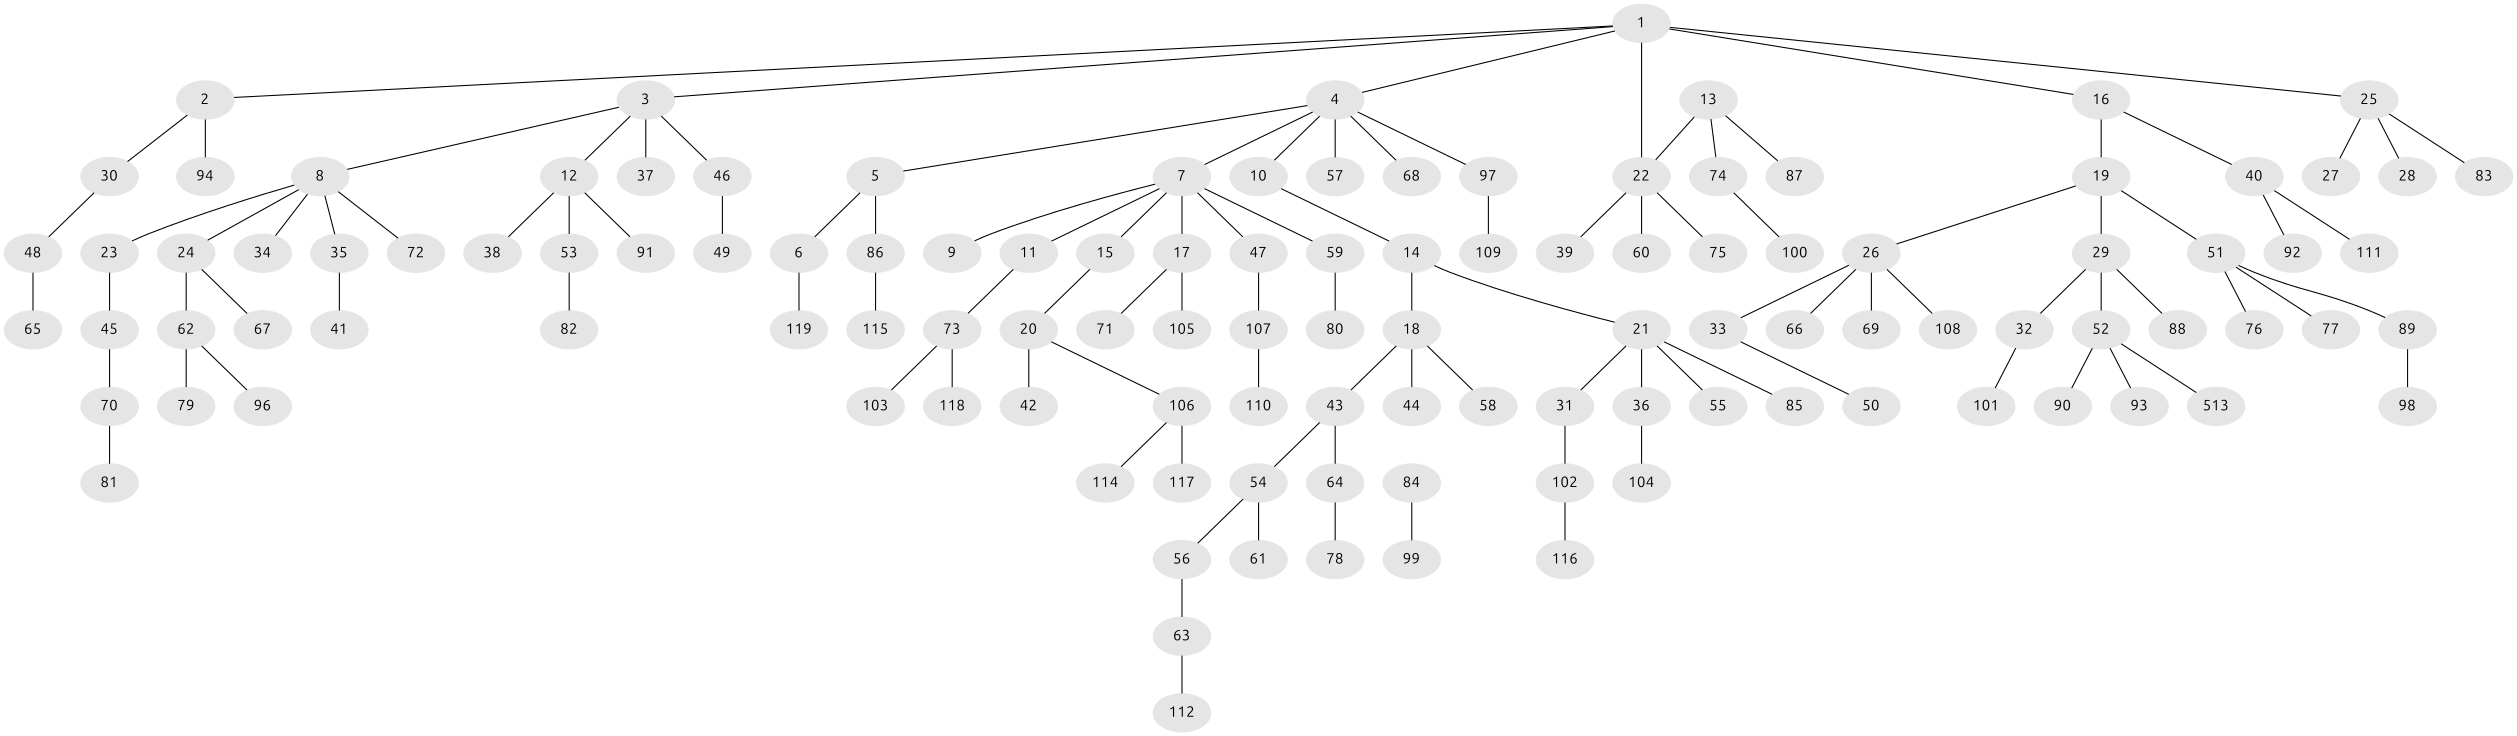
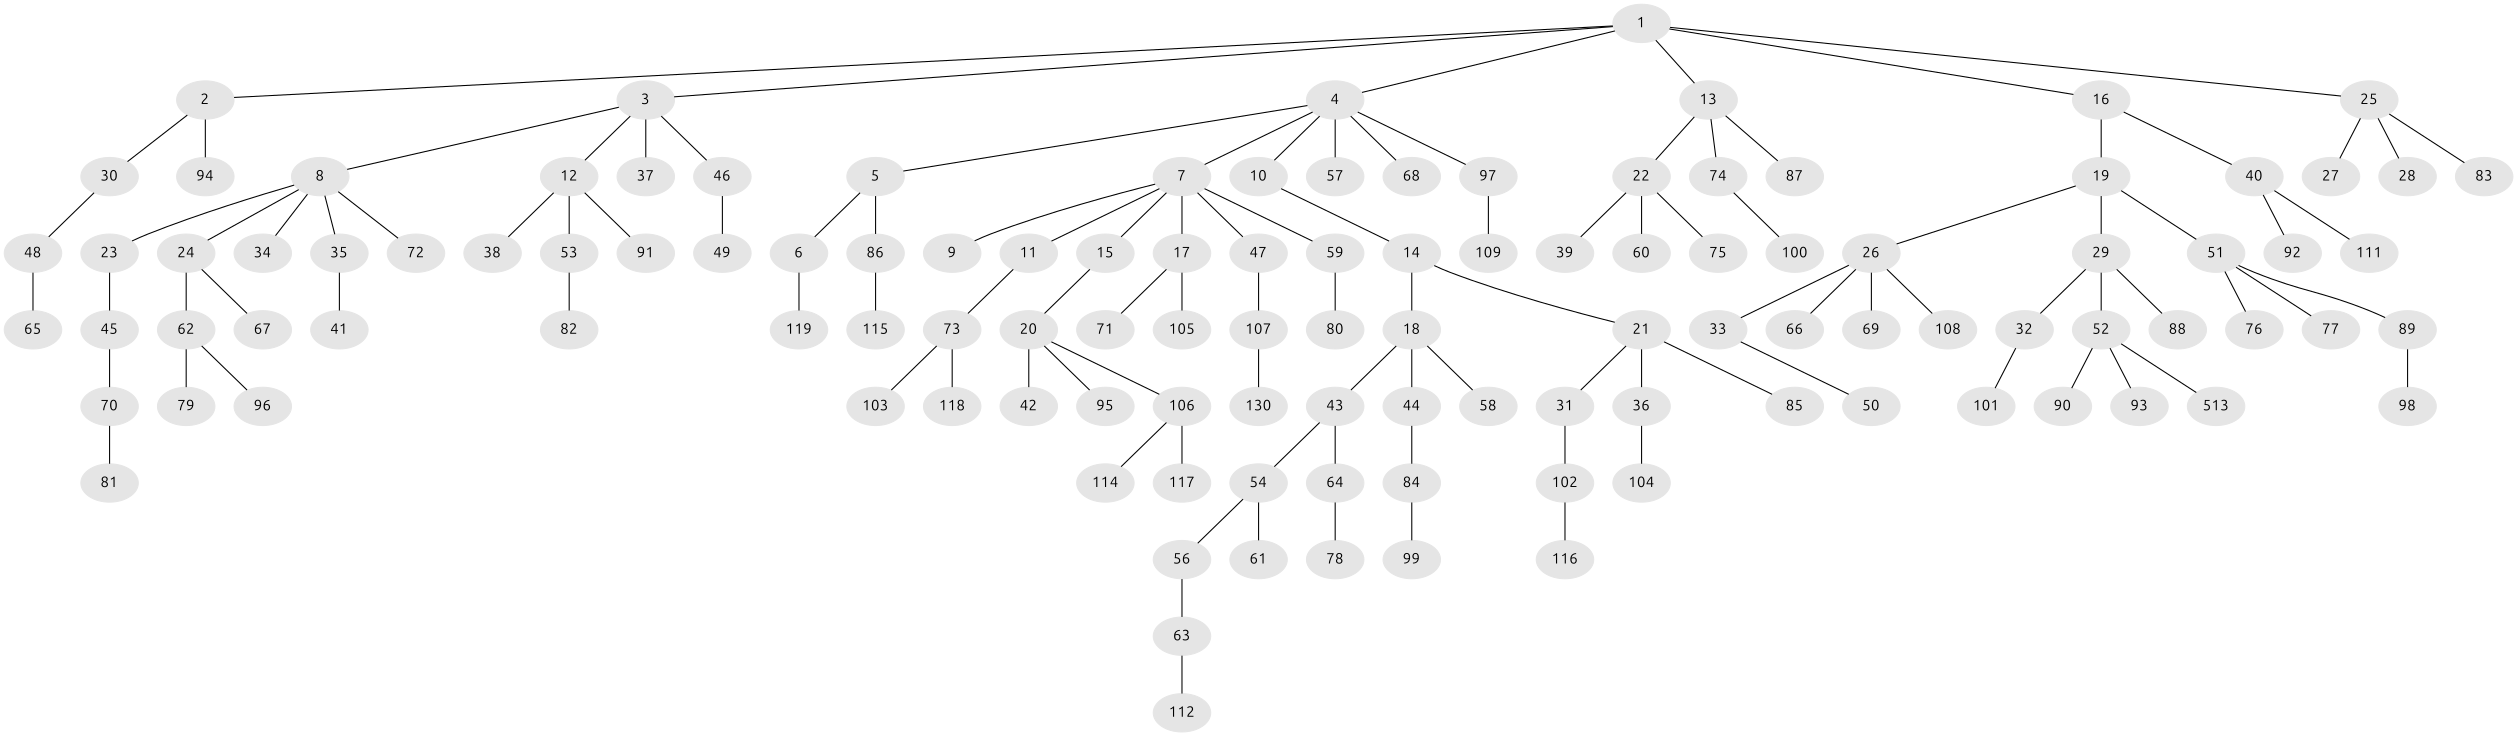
edge "1" -- "22": now "1" -- "13"
node "95": added
node "110": label "110" -> "130"
node "55": removed
edge "44" -- "84": added
